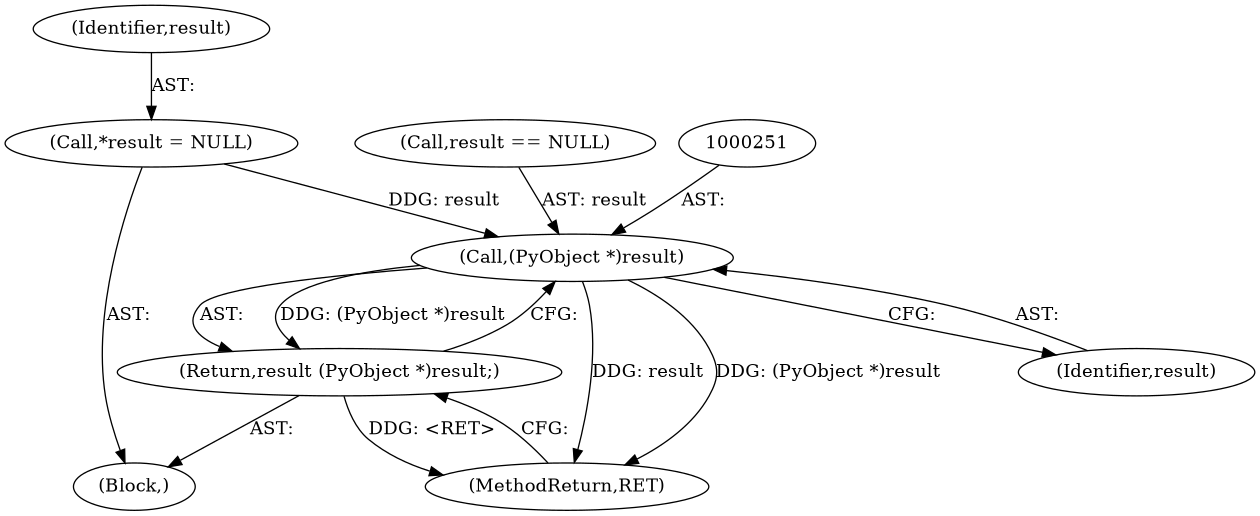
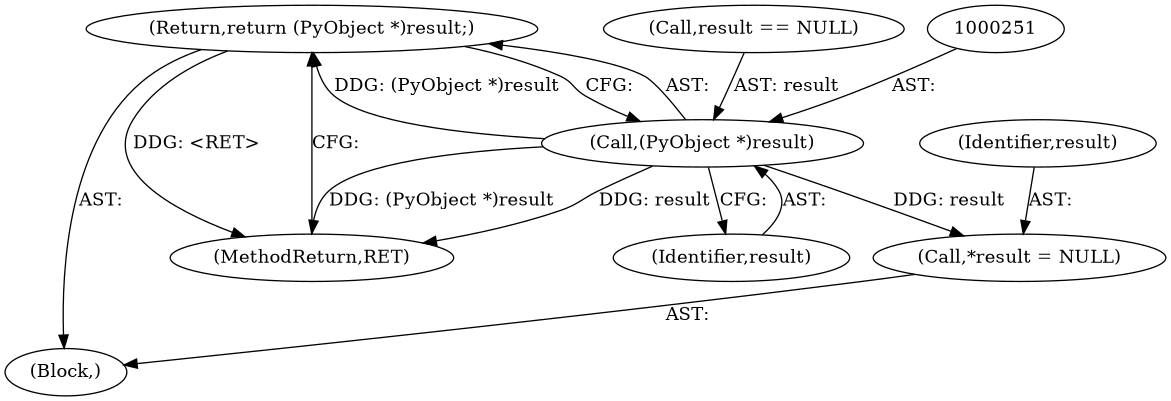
edge "(Call,*result = NULL)" -> "(Call,(PyObject *)result)": reversed
node "(Return,result (PyObject *)result;)": label "(Return,result (PyObject *)result;)" -> "(Return,return (PyObject *)result;)"
